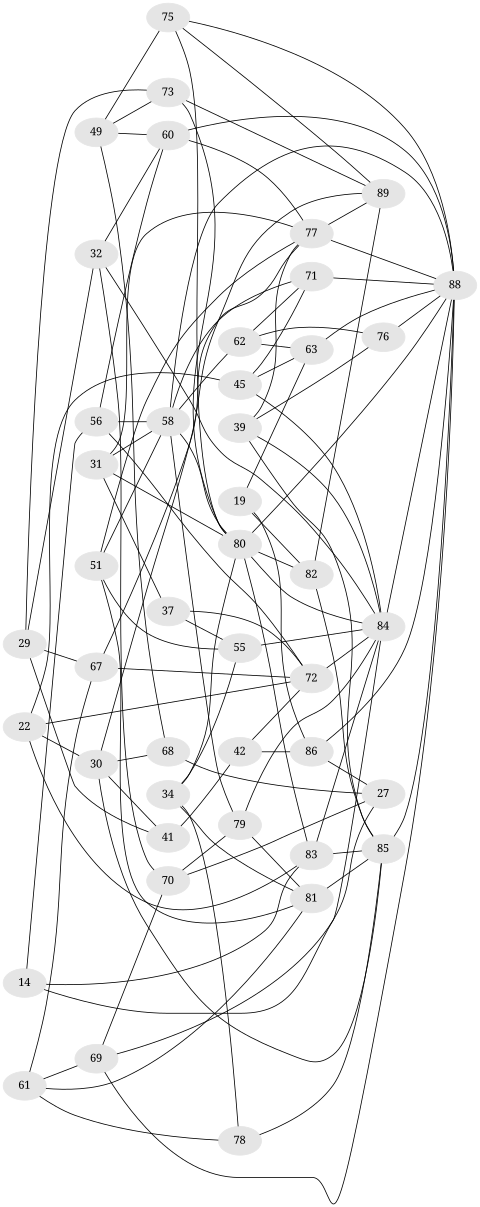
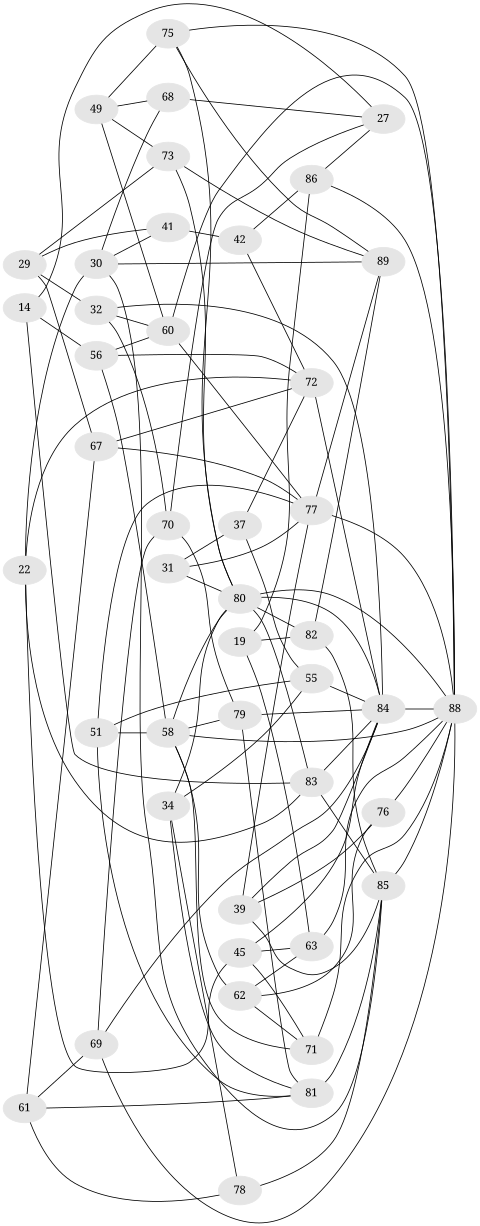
edge "58" -- "31": removed
